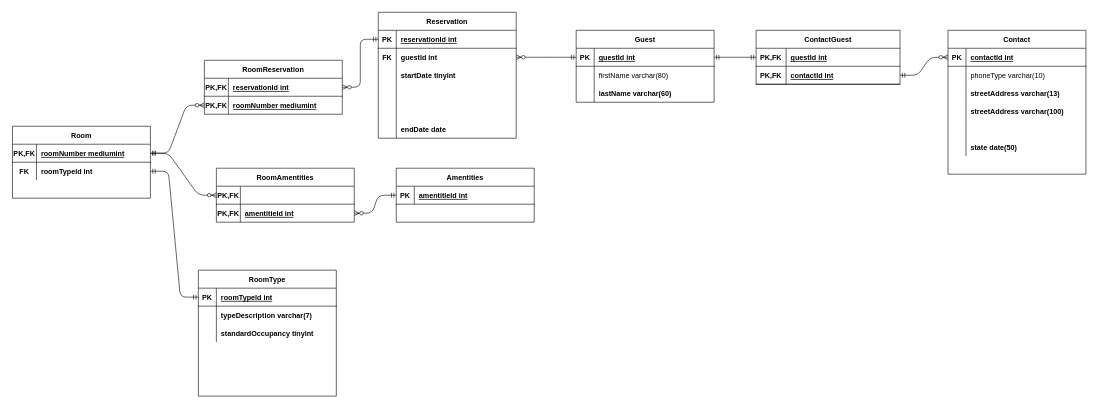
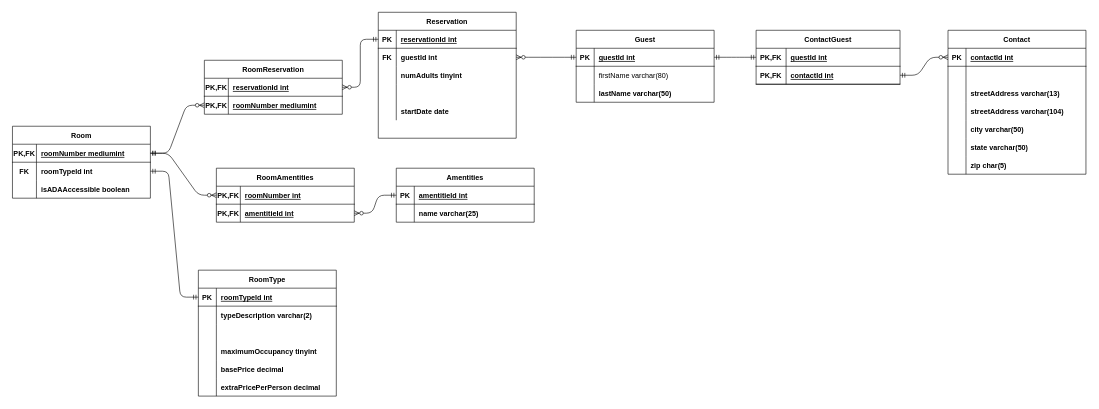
node "phoneType varchar(10)": removed
node "startDate tinyint": label "startDate tinyint" -> "numAdults tinyint"
node "lastName varchar(60)": label "lastName varchar(60)" -> "lastName varchar(50)"
node "startDate date": added
node "streetAddress varchar(100)": label "streetAddress varchar(100)" -> "streetAddress varchar(104)"
node "endDate date": removed
node "city varchar(50)": added
node "state date(50)": label "state date(50)" -> "state varchar(50)"
node "zip char(5)": added
node "isADAAccessible boolean": added
node "roomNumber int": added
node "name varchar(25)": added
node "typeDescription varchar(7)": label "typeDescription varchar(7)" -> "typeDescription varchar(2)"
node "standardOccupancy tinyint": removed
node "maximumOccupancy tinyint": added
node "basePrice decimal": added
node "extraPricePerPerson decimal": added
